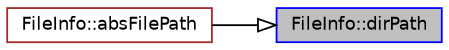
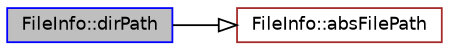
edge "FileInfo::absFilePath" -> "FileInfo::dirPath": reversed
